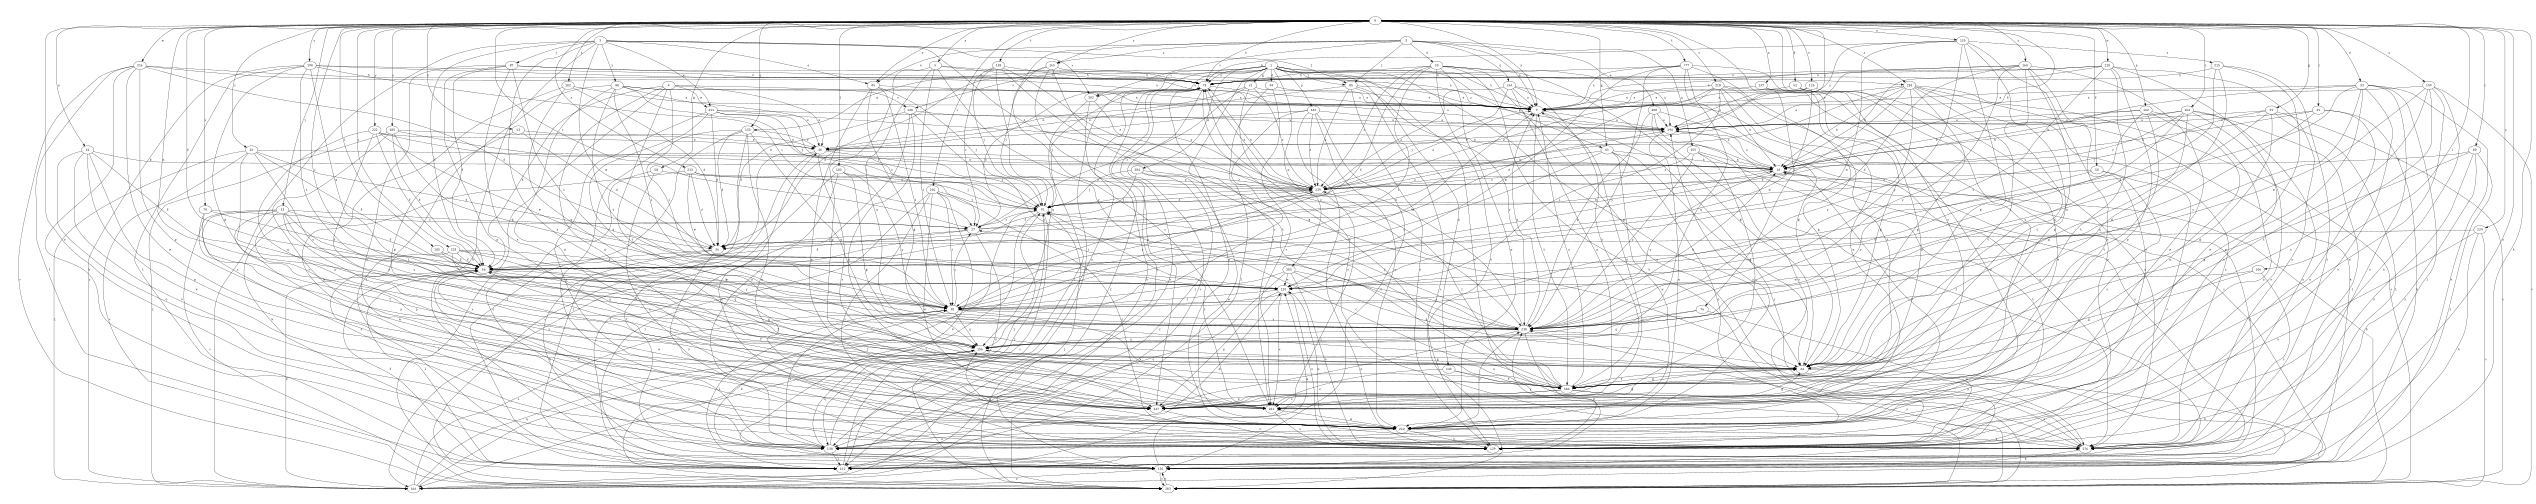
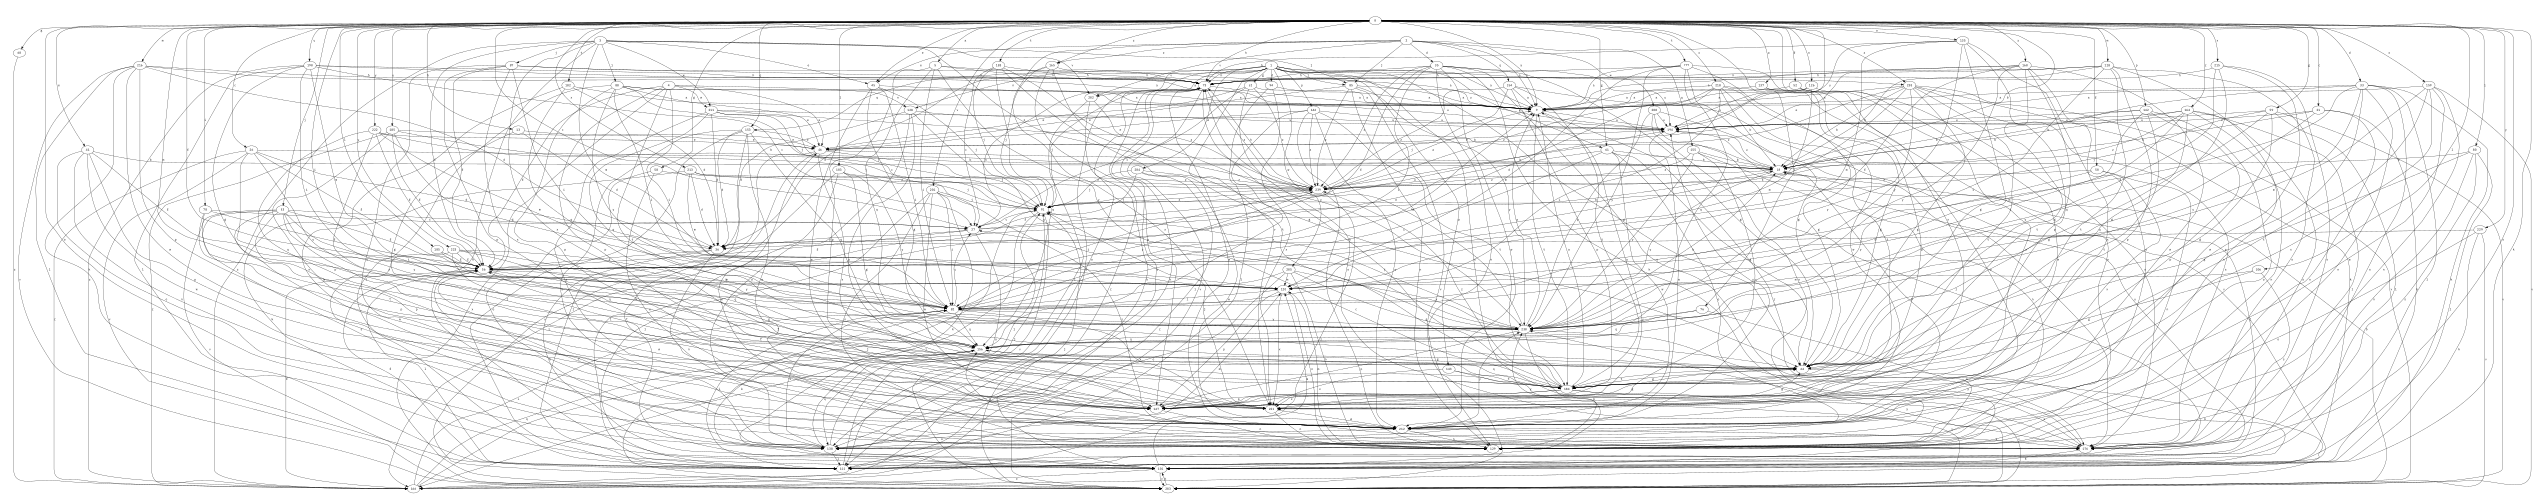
edge "135" -> "215": now "0" -> "215"
node "60": added
edge "146" -> "101": now "146" -> "184"
